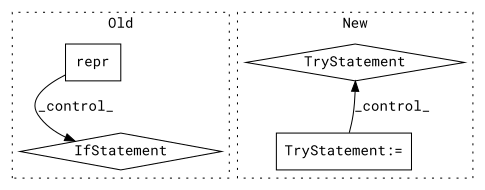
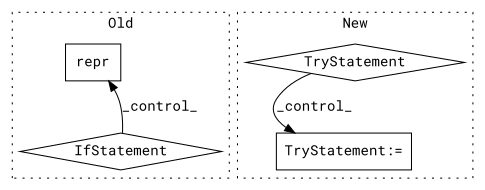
edge "repr" -> "IfStatement": reversed
edge "TryStatement:=" -> "TryStatement": reversed
